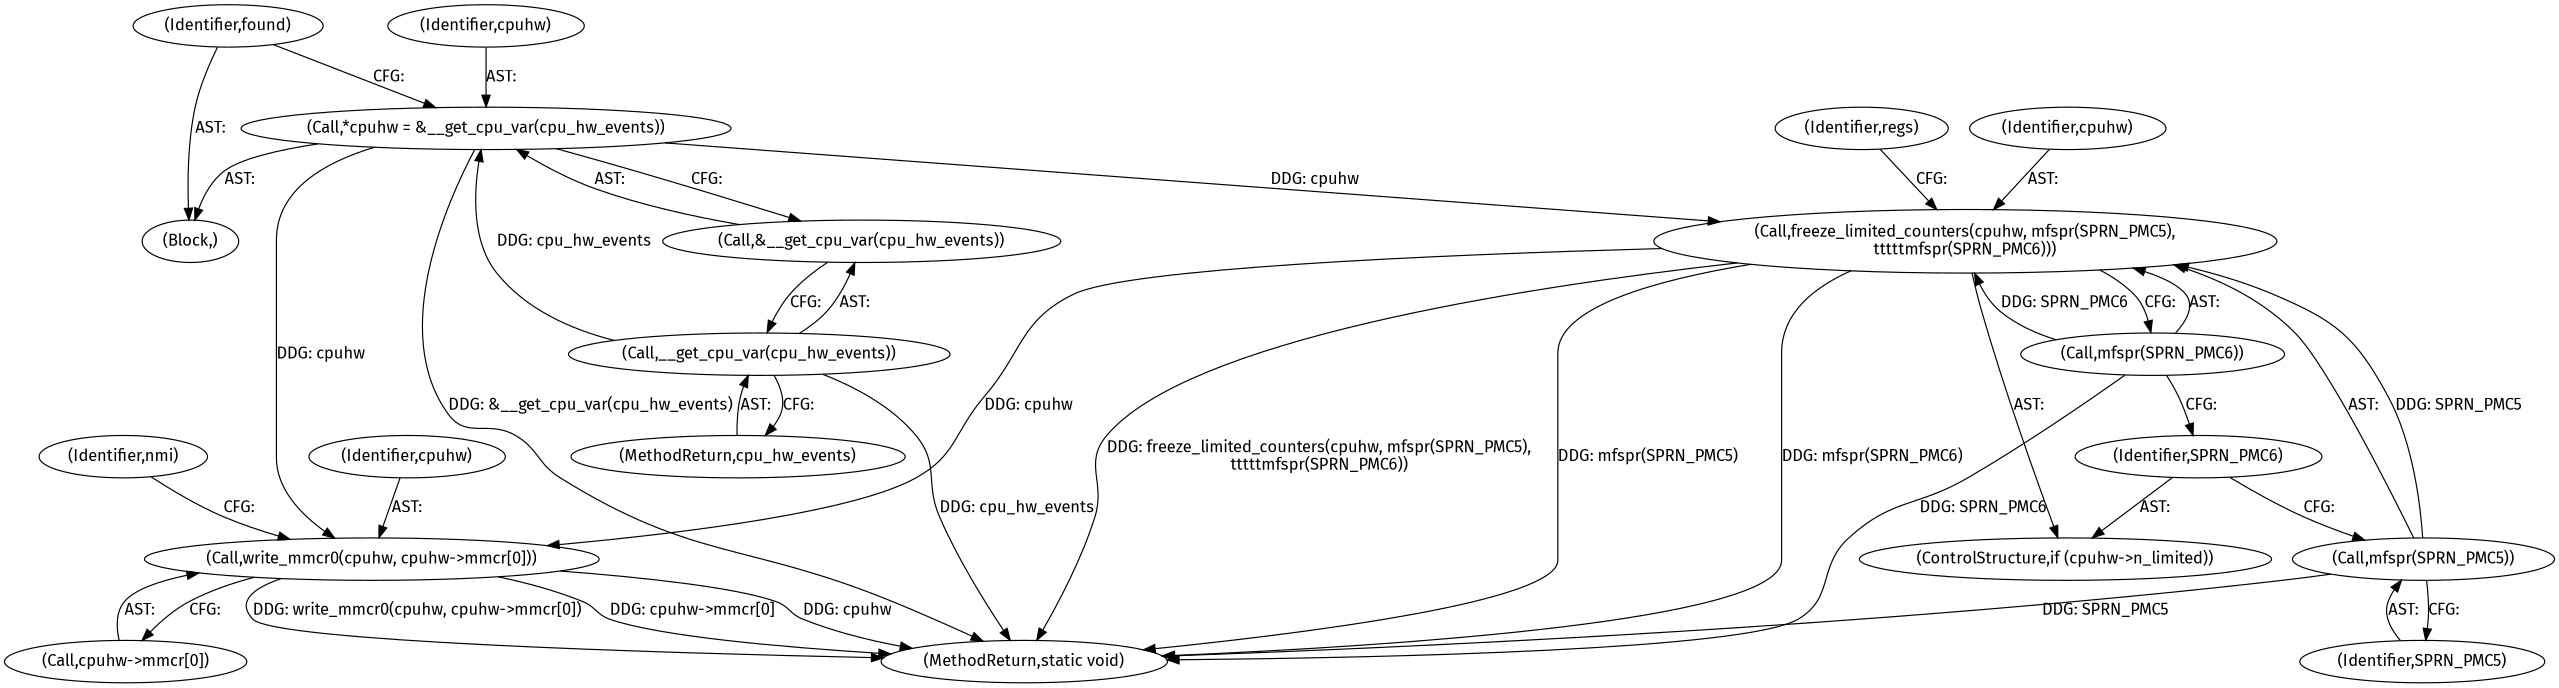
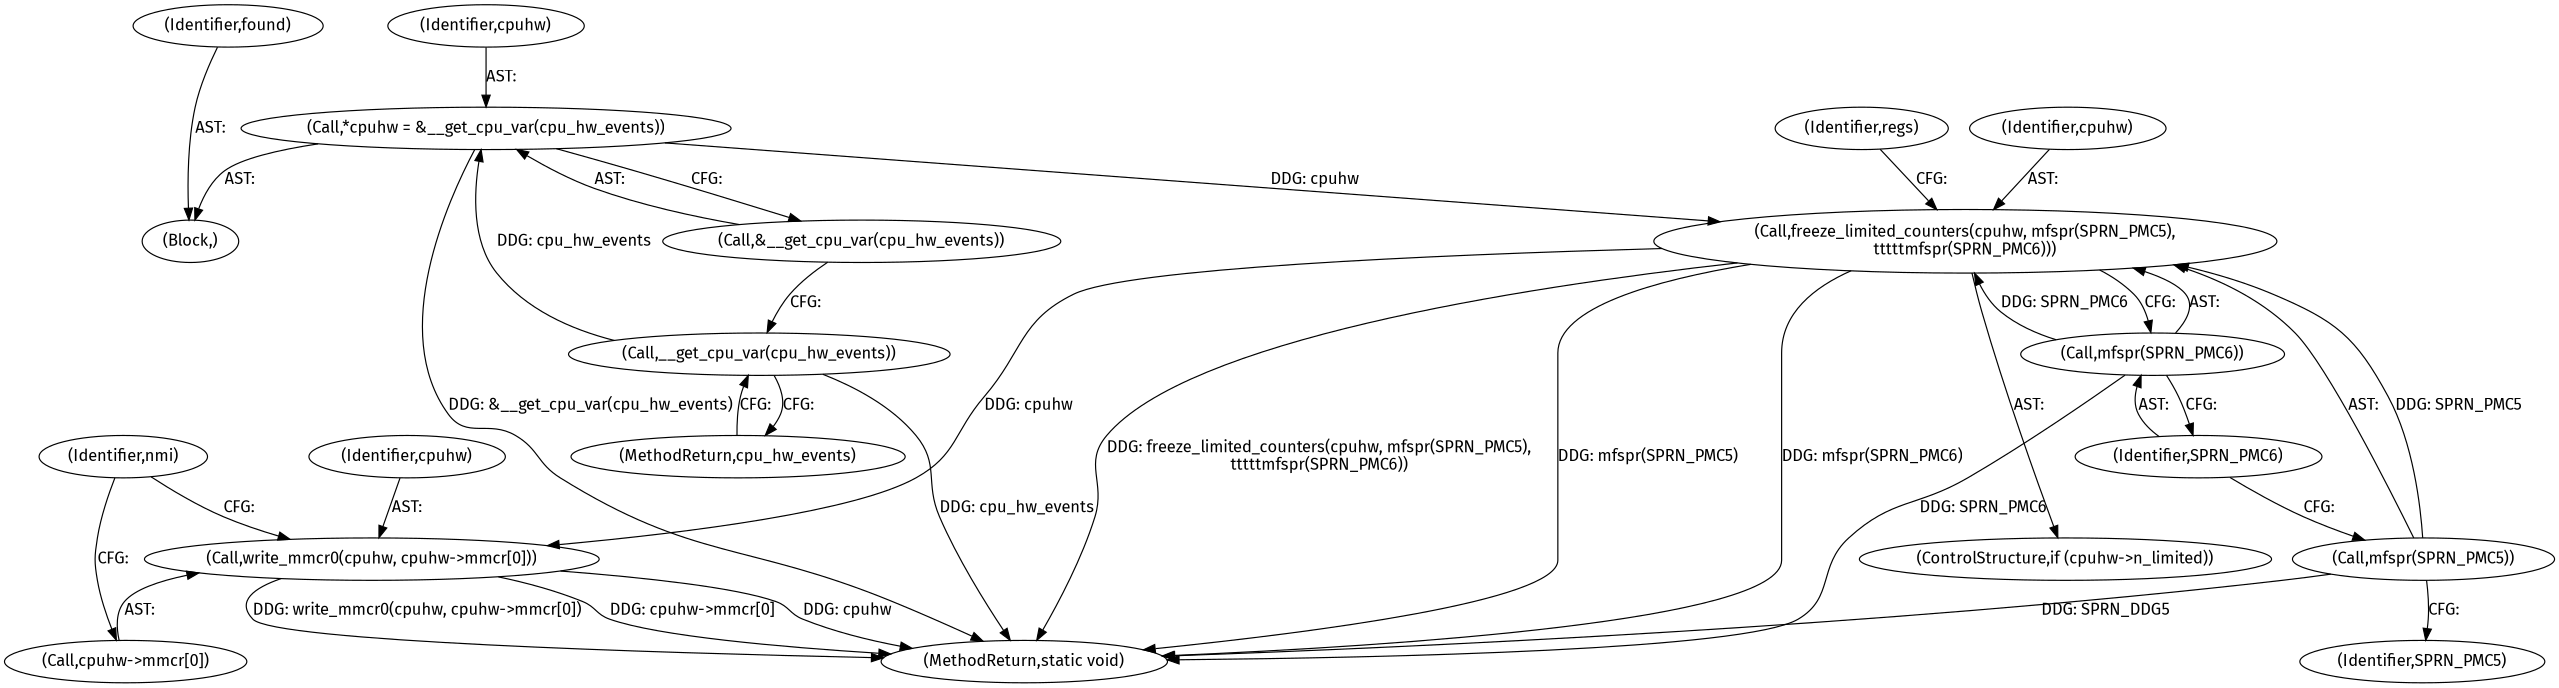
edge "(Identifier,found)" -> "(Call,*cpuhw = &__get_cpu_var(cpu_hw_events))": removed, label "CFG:"
edge "(Call,__get_cpu_var(cpu_hw_events))" -> "(Call,&__get_cpu_var(cpu_hw_events))": removed, label "AST:"
edge "(Call,*cpuhw = &__get_cpu_var(cpu_hw_events))" -> "(Call,write_mmcr0(cpuhw, cpuhw->mmcr[0]))": removed, label "DDG: cpuhw"
edge "(MethodReturn,cpu_hw_events)" -> "(Call,__get_cpu_var(cpu_hw_events))": label "AST: " -> "CFG: "
edge "(Identifier,SPRN_PMC6)" -> "(ControlStructure,if (cpuhw->n_limited))": now "(Identifier,SPRN_PMC6)" -> "(Call,mfspr(SPRN_PMC6))"
edge "(Call,write_mmcr0(cpuhw, cpuhw->mmcr[0]))" -> "(Call,cpuhw->mmcr[0])": now "(Identifier,nmi)" -> "(Call,cpuhw->mmcr[0])"
edge "(Call,mfspr(SPRN_PMC5))" -> "(MethodReturn,static void)": label "DDG: SPRN_PMC5" -> "DDG: SPRN_DDG5"
edge "(Identifier,SPRN_PMC5)" -> "(Call,mfspr(SPRN_PMC5))": removed, label "AST:"
